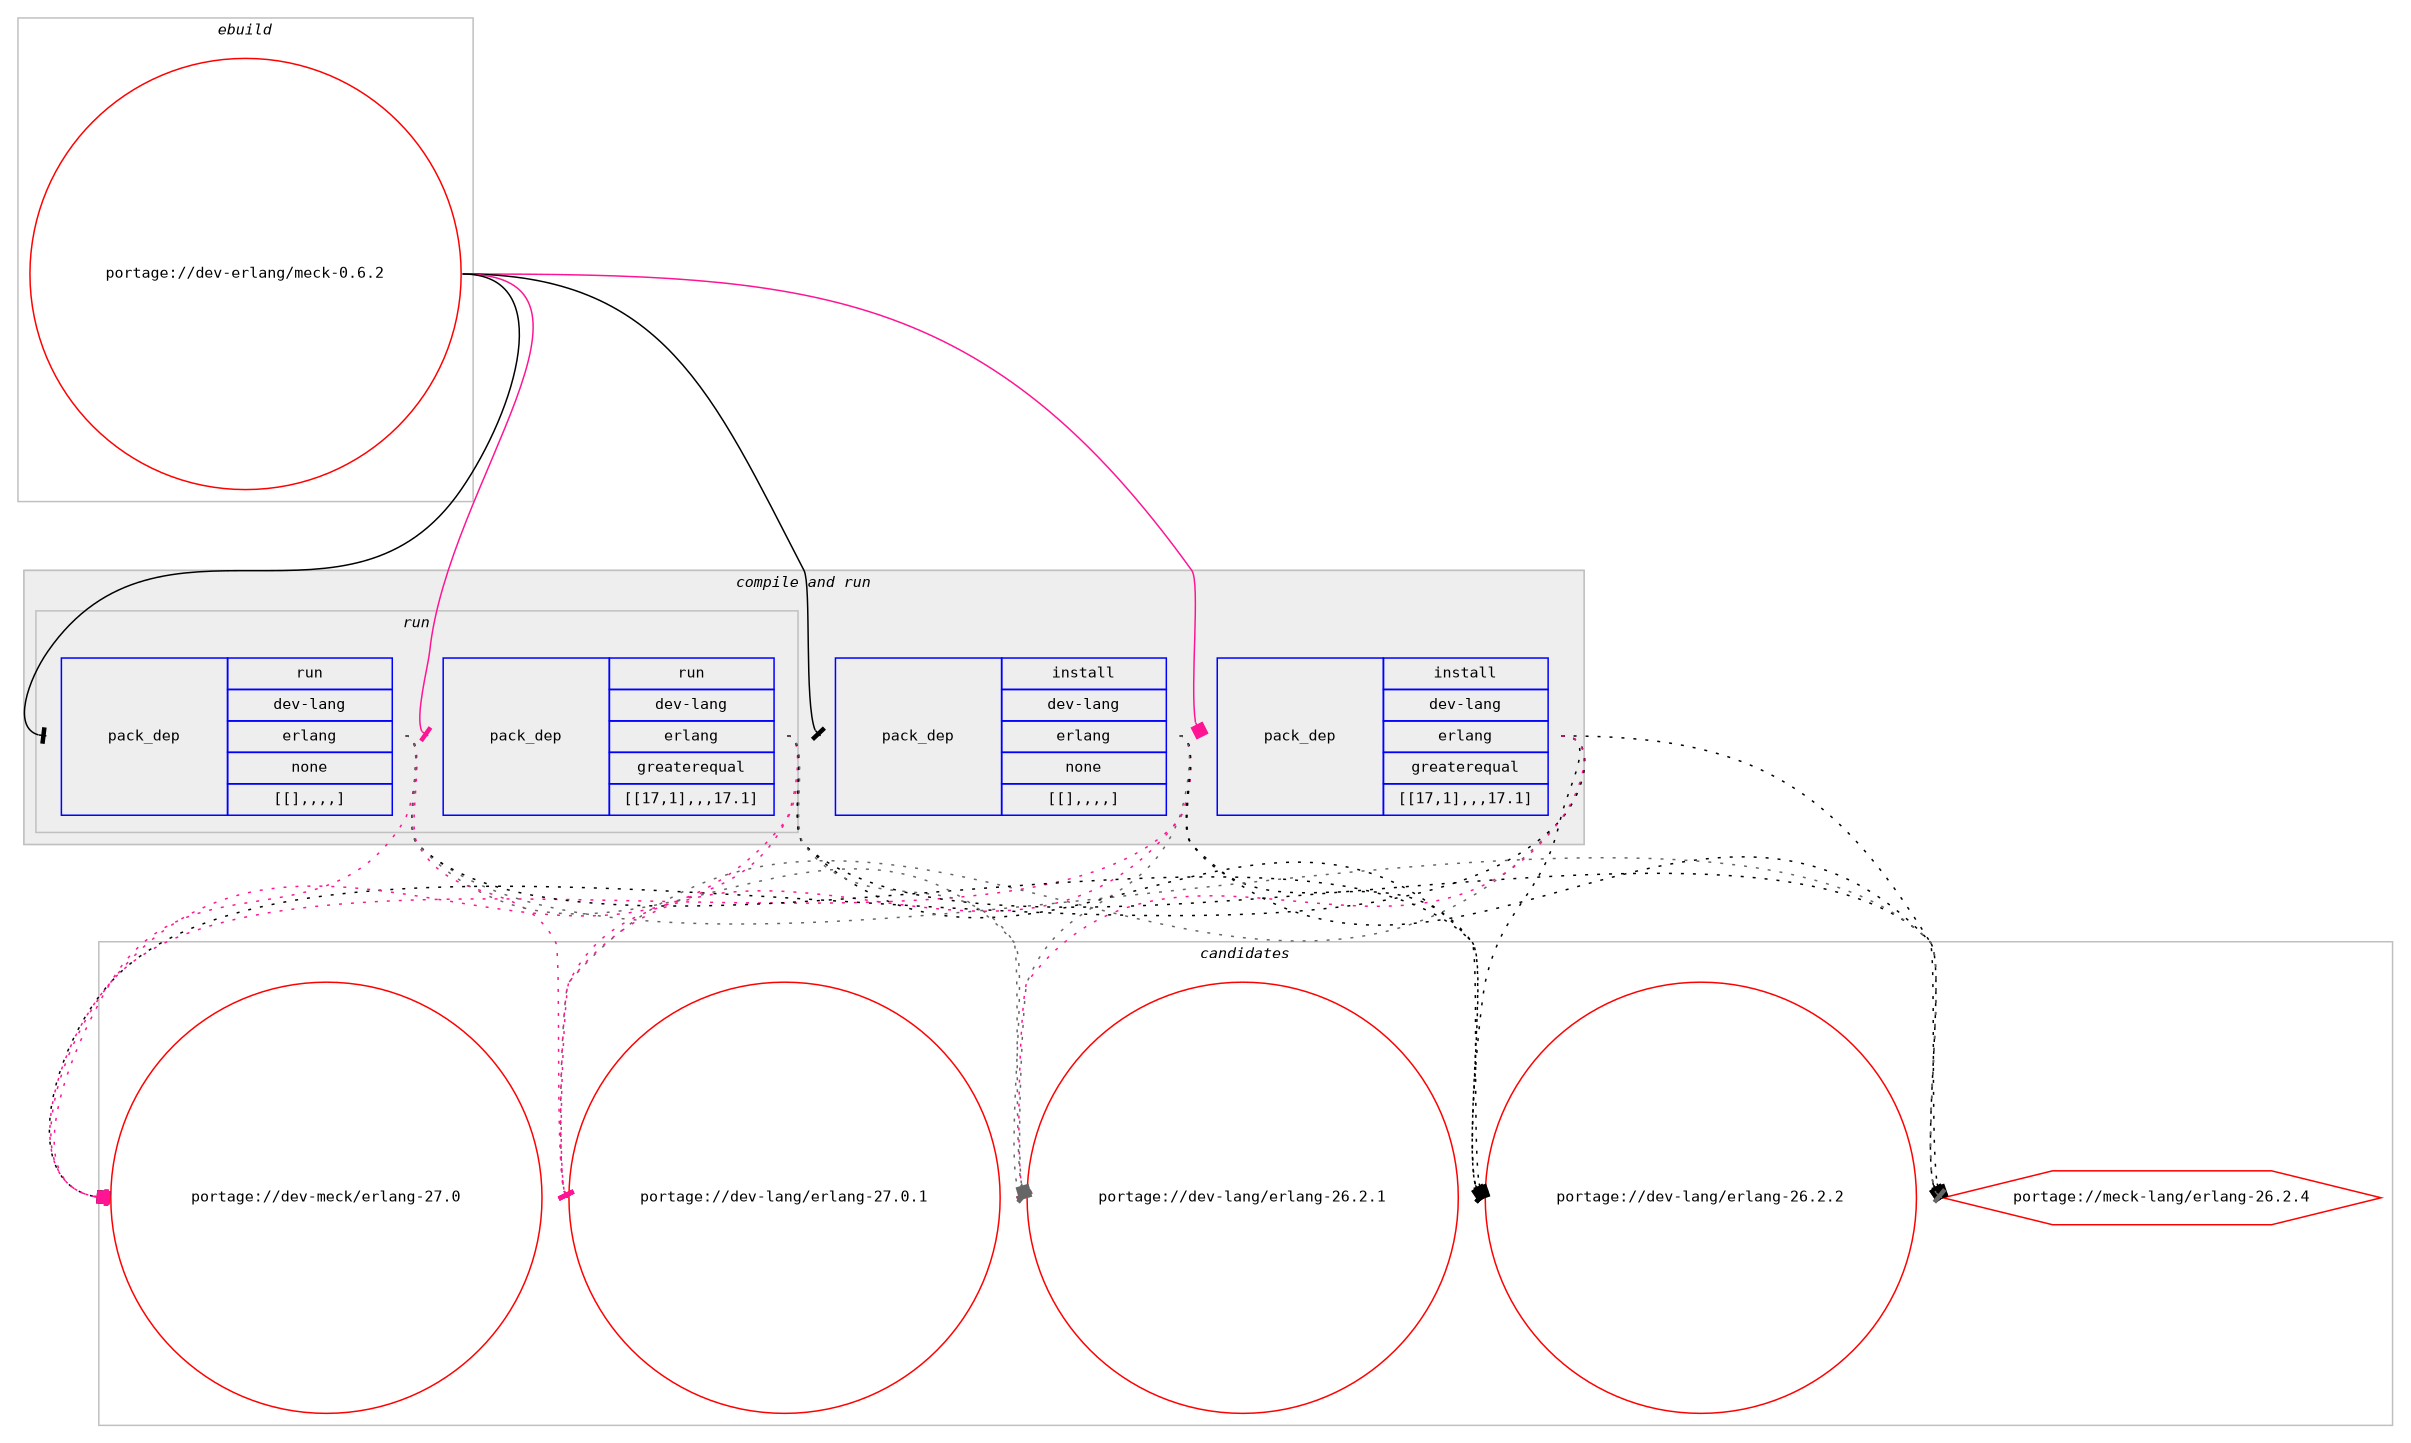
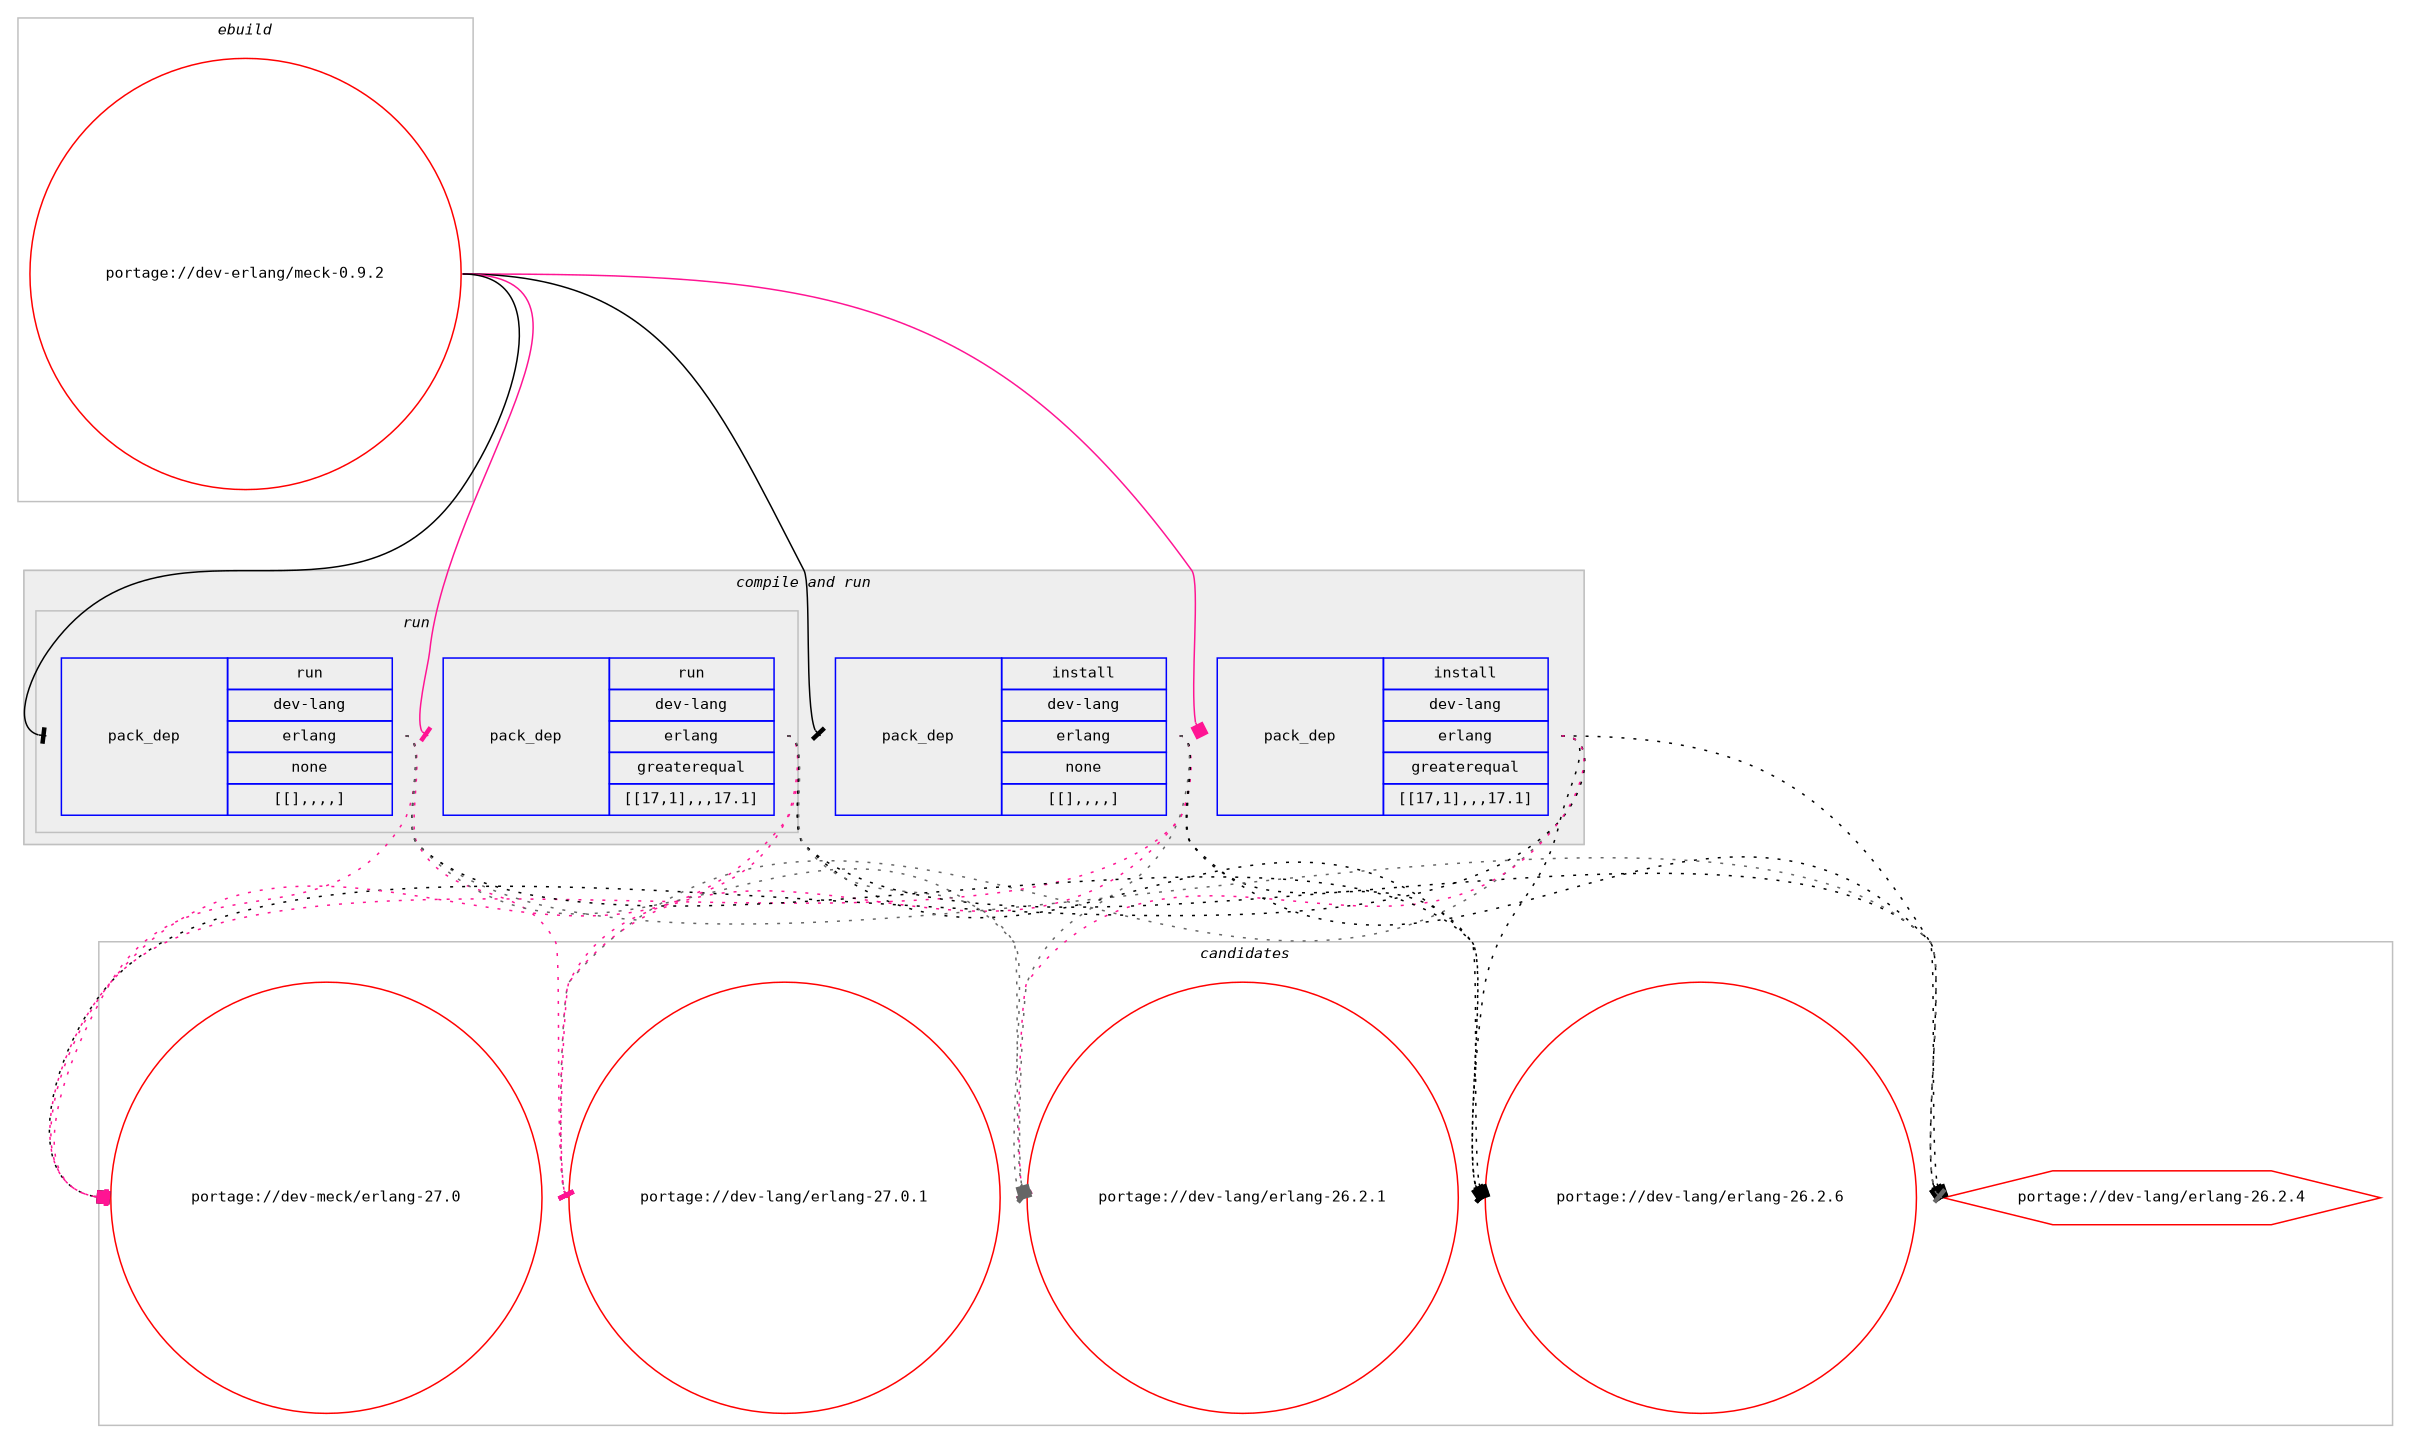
node "portage://dev-erlang/meck-0.6.2": label "portage://dev-erlang/meck-0.6.2" -> "portage://dev-erlang/meck-0.9.2"
node "portage://dev-lang/erlang-26.2.2": label "portage://dev-lang/erlang-26.2.2" -> "portage://dev-lang/erlang-26.2.6"
node "portage://meck-lang/erlang-26.2.4": label "portage://meck-lang/erlang-26.2.4" -> "portage://dev-lang/erlang-26.2.4"
